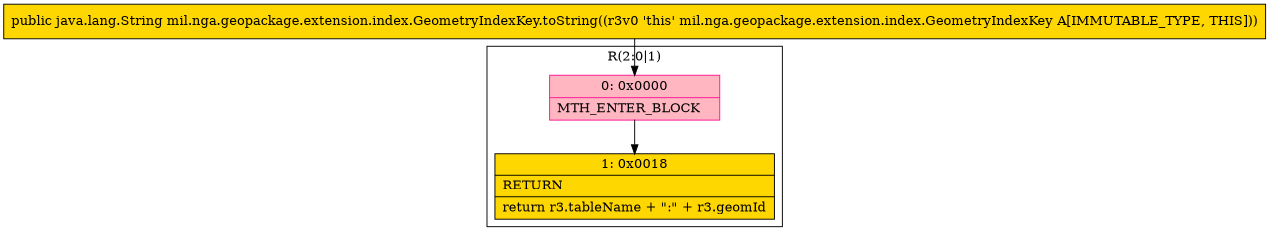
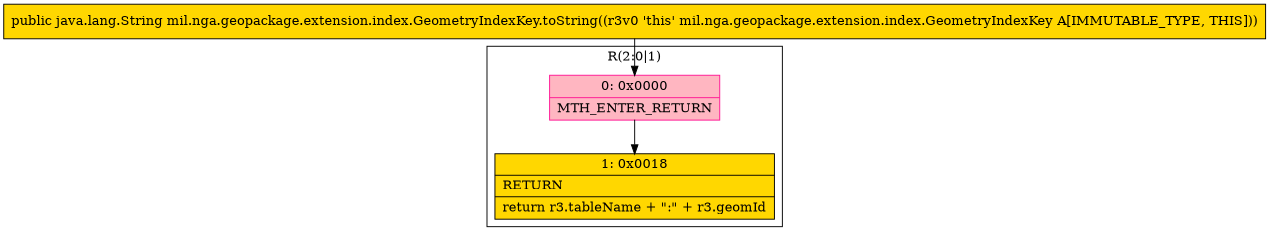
node "0: 0x0000": text "MTH_ENTER_BLOCK" -> "MTH_ENTER_RETURN"
